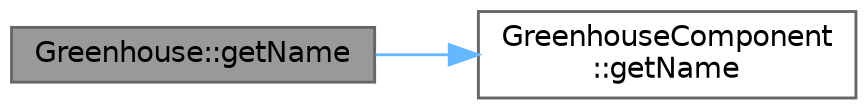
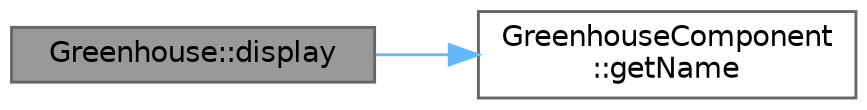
node "Greenhouse::getName": label "Greenhouse::getName" -> "Greenhouse::display"
